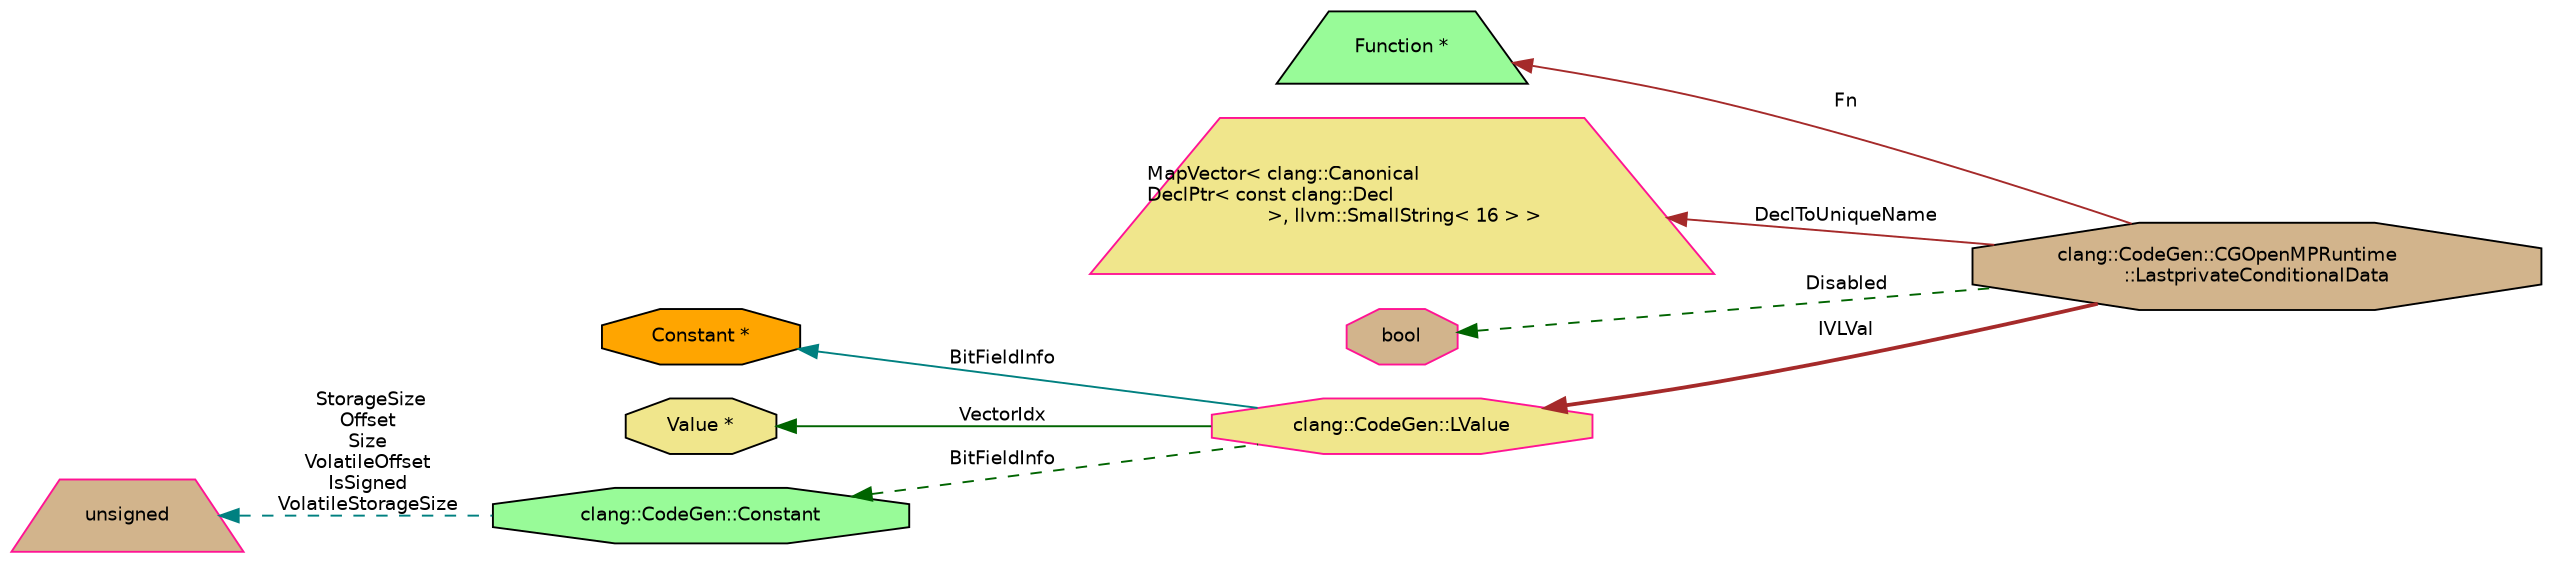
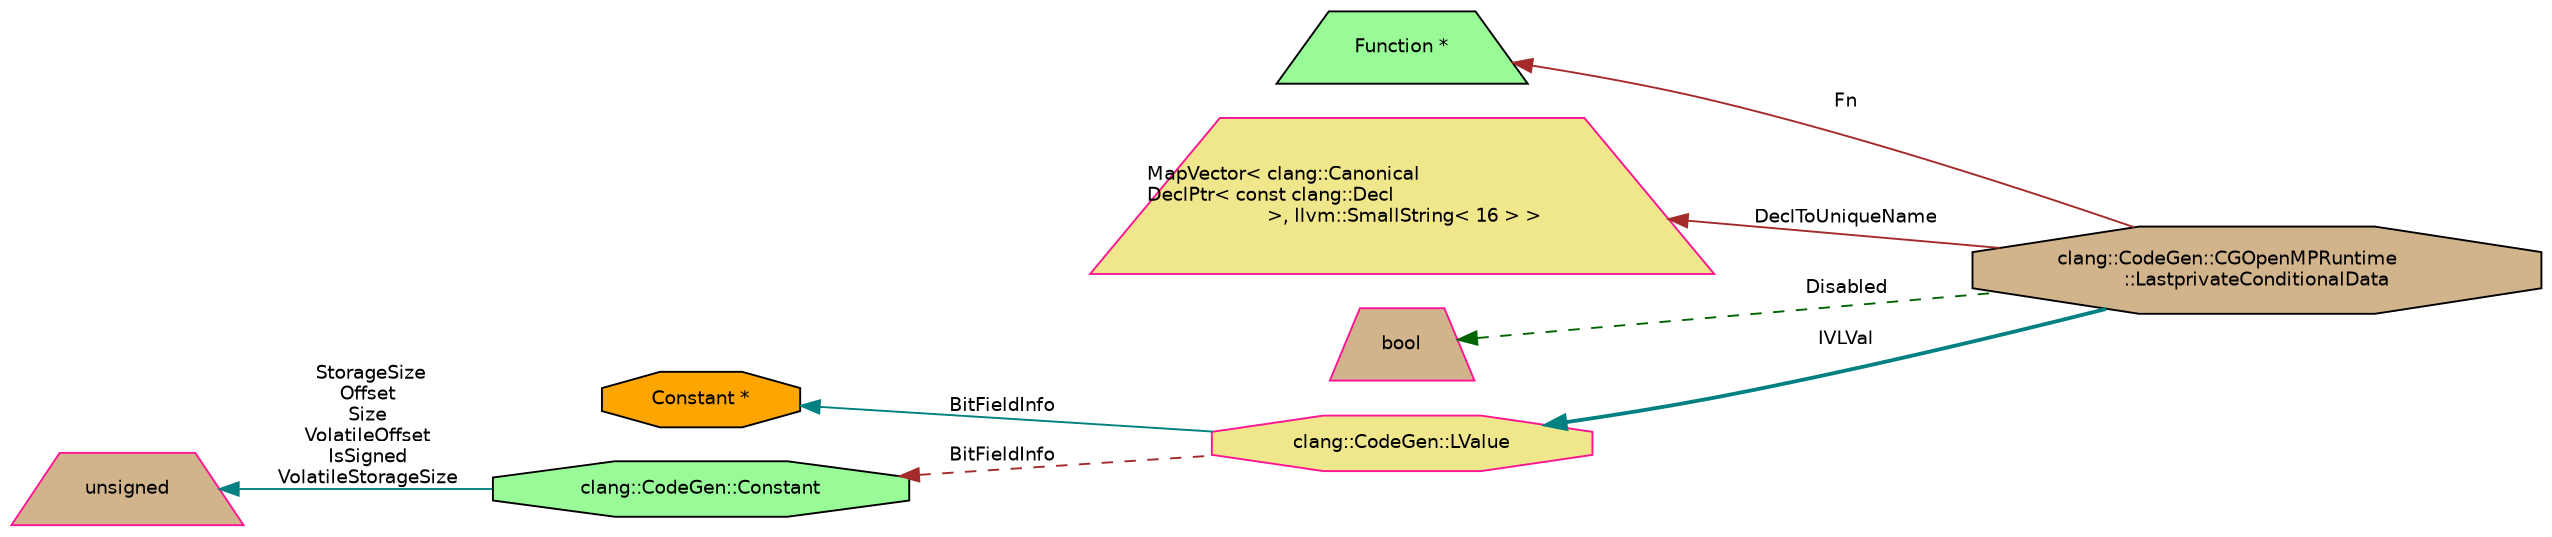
node "bool": shape octagon -> trapezium
edge "clang::CodeGen::CGOpenMPRuntime ::LastprivateConditionalData" -> "clang::CodeGen::LValue": color brown -> teal
node "Value *": removed
edge "clang::CodeGen::LValue" -> "clang::CodeGen::Constant": color darkgreen -> brown
edge "clang::CodeGen::Constant" -> "unsigned": style dashed -> solid
